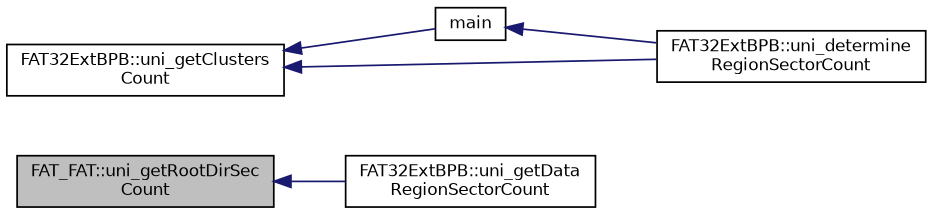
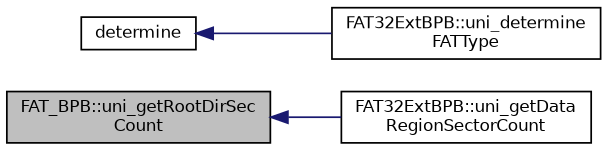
node "main": label "main" -> "determine"
node "FAT32ExtBPB::uni_determine RegionSectorCount": label "FAT32ExtBPB::uni_determine RegionSectorCount" -> "FAT32ExtBPB::uni_determine FATType"
node "FAT32ExtBPB::uni_getClusters Count": removed
node "FAT_FAT::uni_getRootDirSec Count": label "FAT_FAT::uni_getRootDirSec Count" -> "FAT_BPB::uni_getRootDirSec Count"
